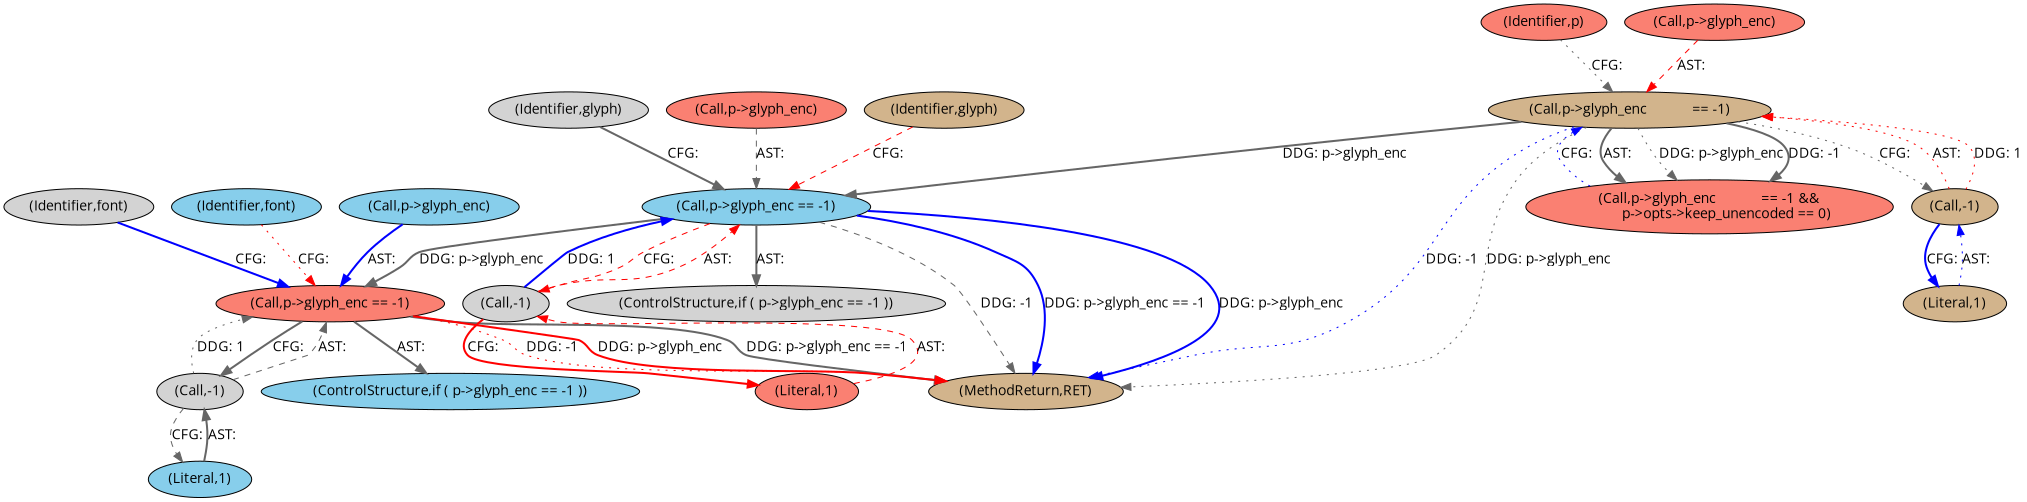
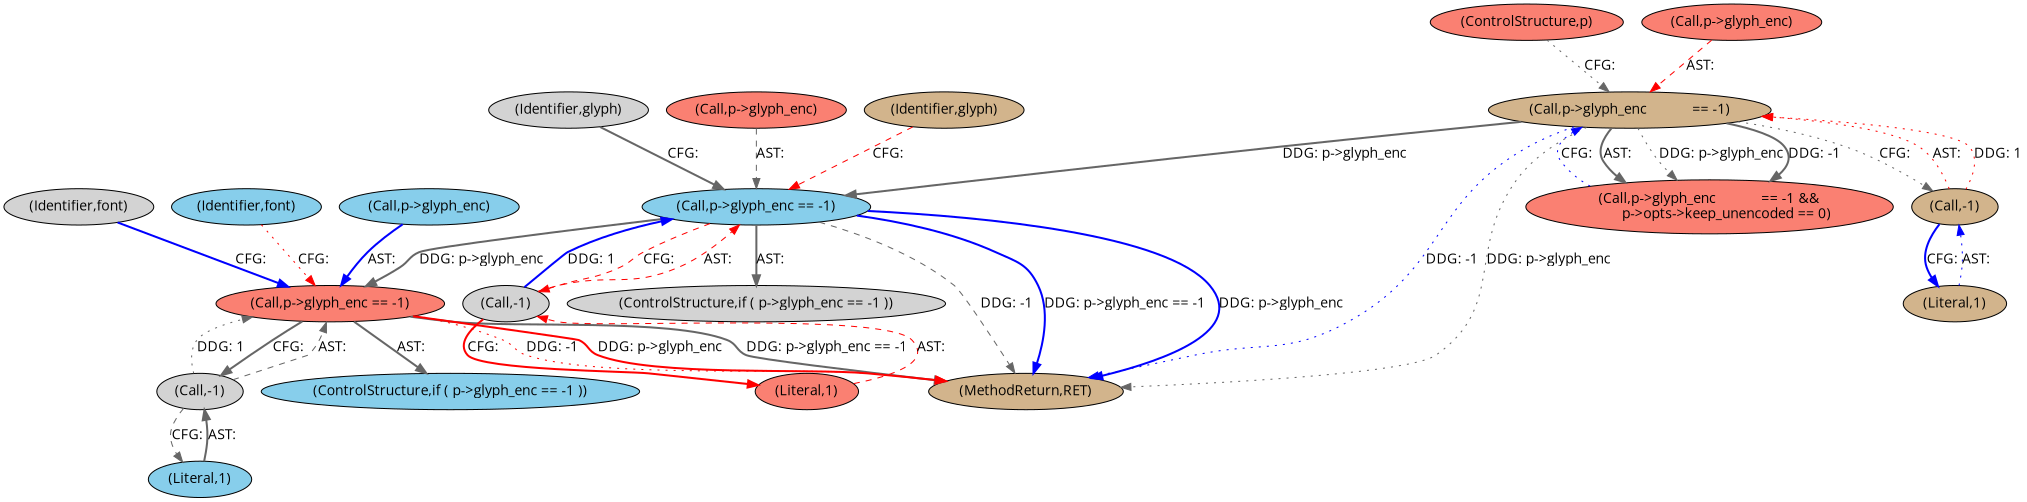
node "(Identifier,p)": label "(Identifier,p)" -> "(ControlStructure,p)"
